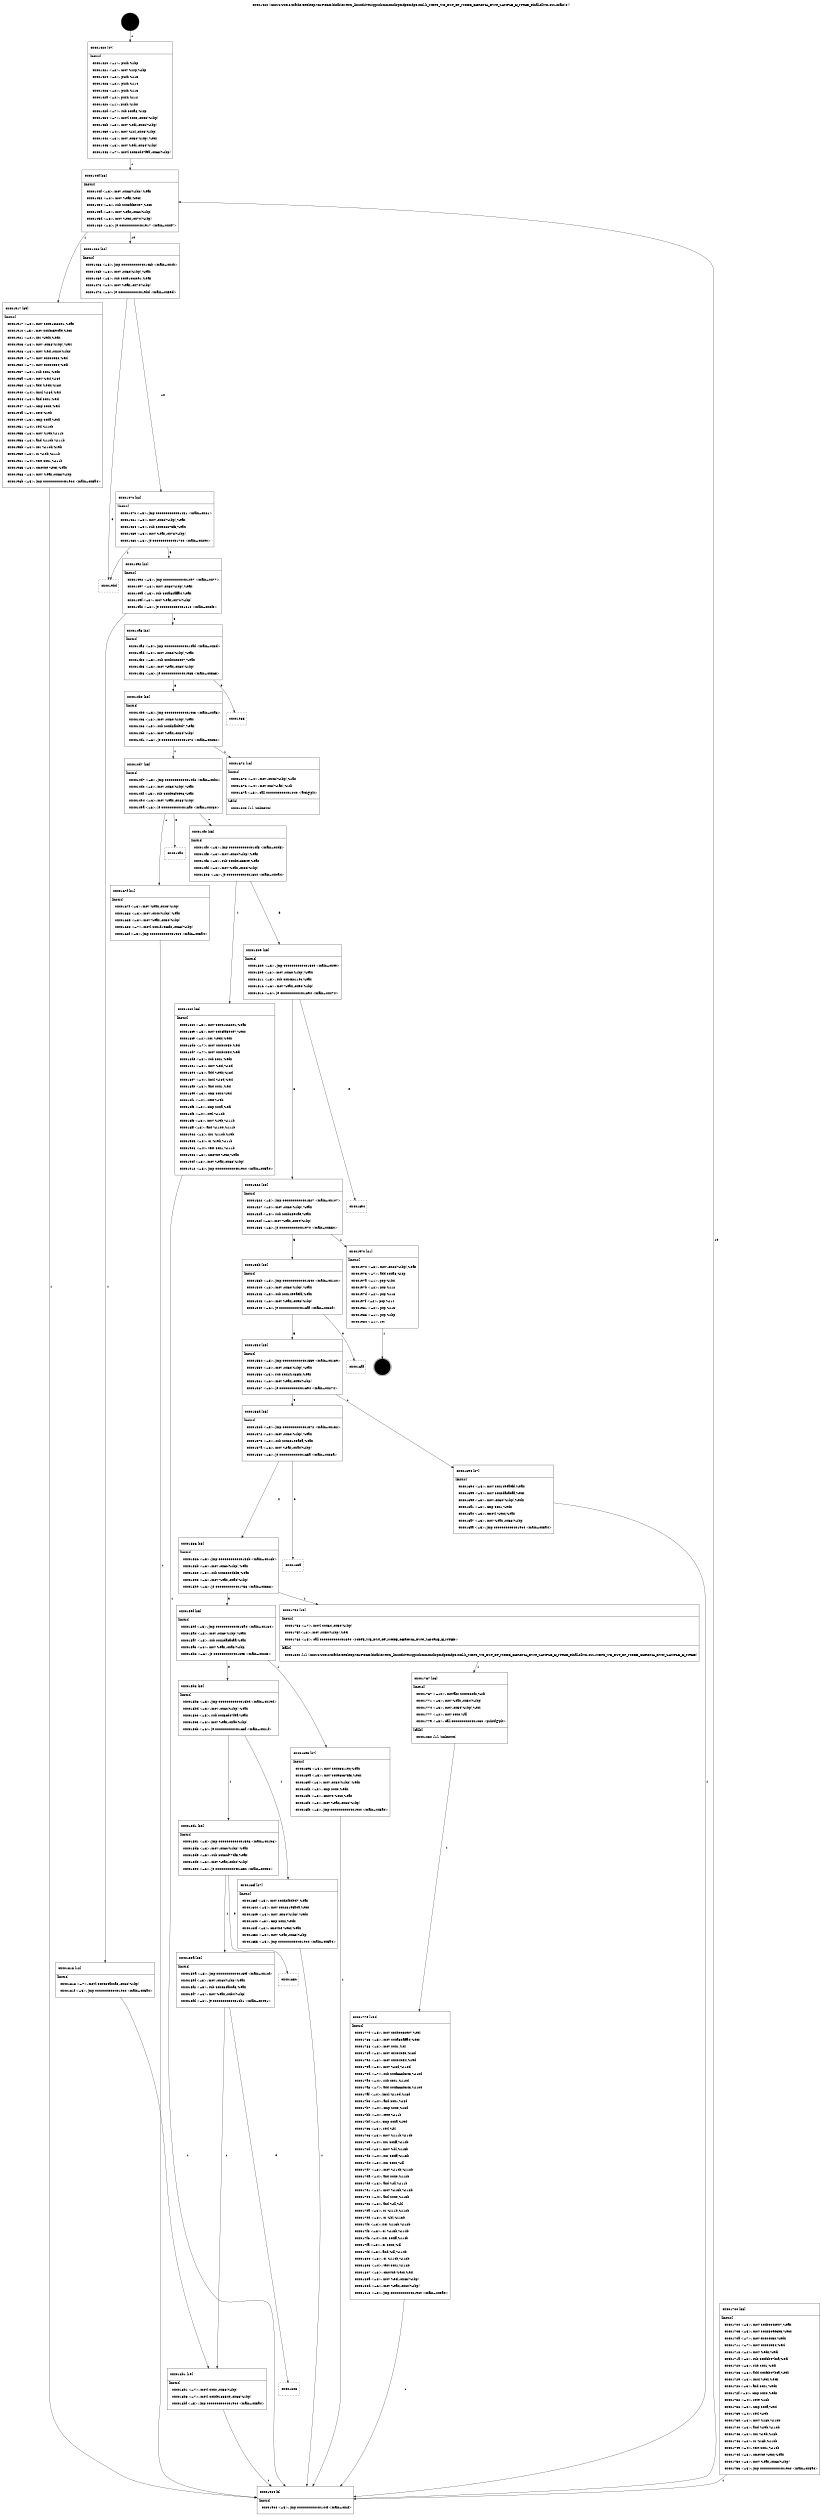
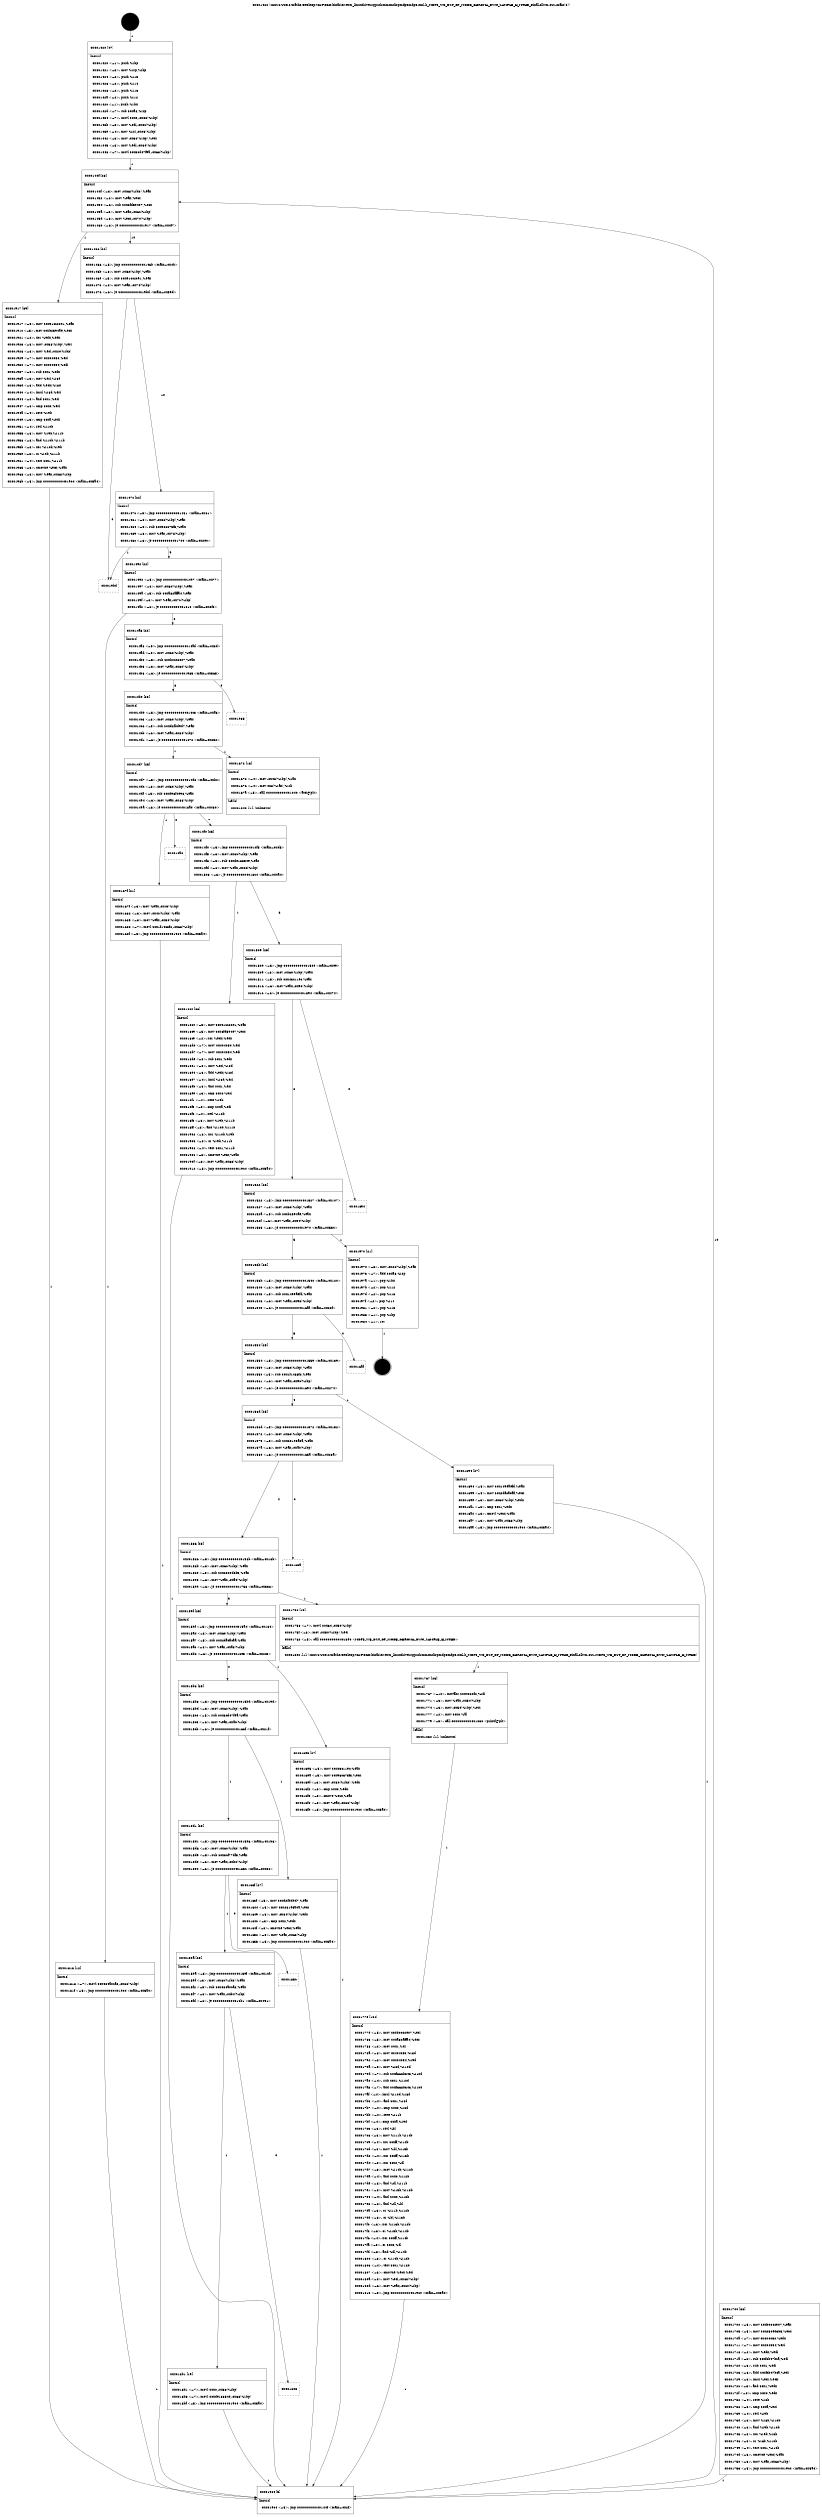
edge "0x401818 [12]" -> "0x4018b1 [19]": now "0x401818 [12]" -> "0x4019c4 [5]"
